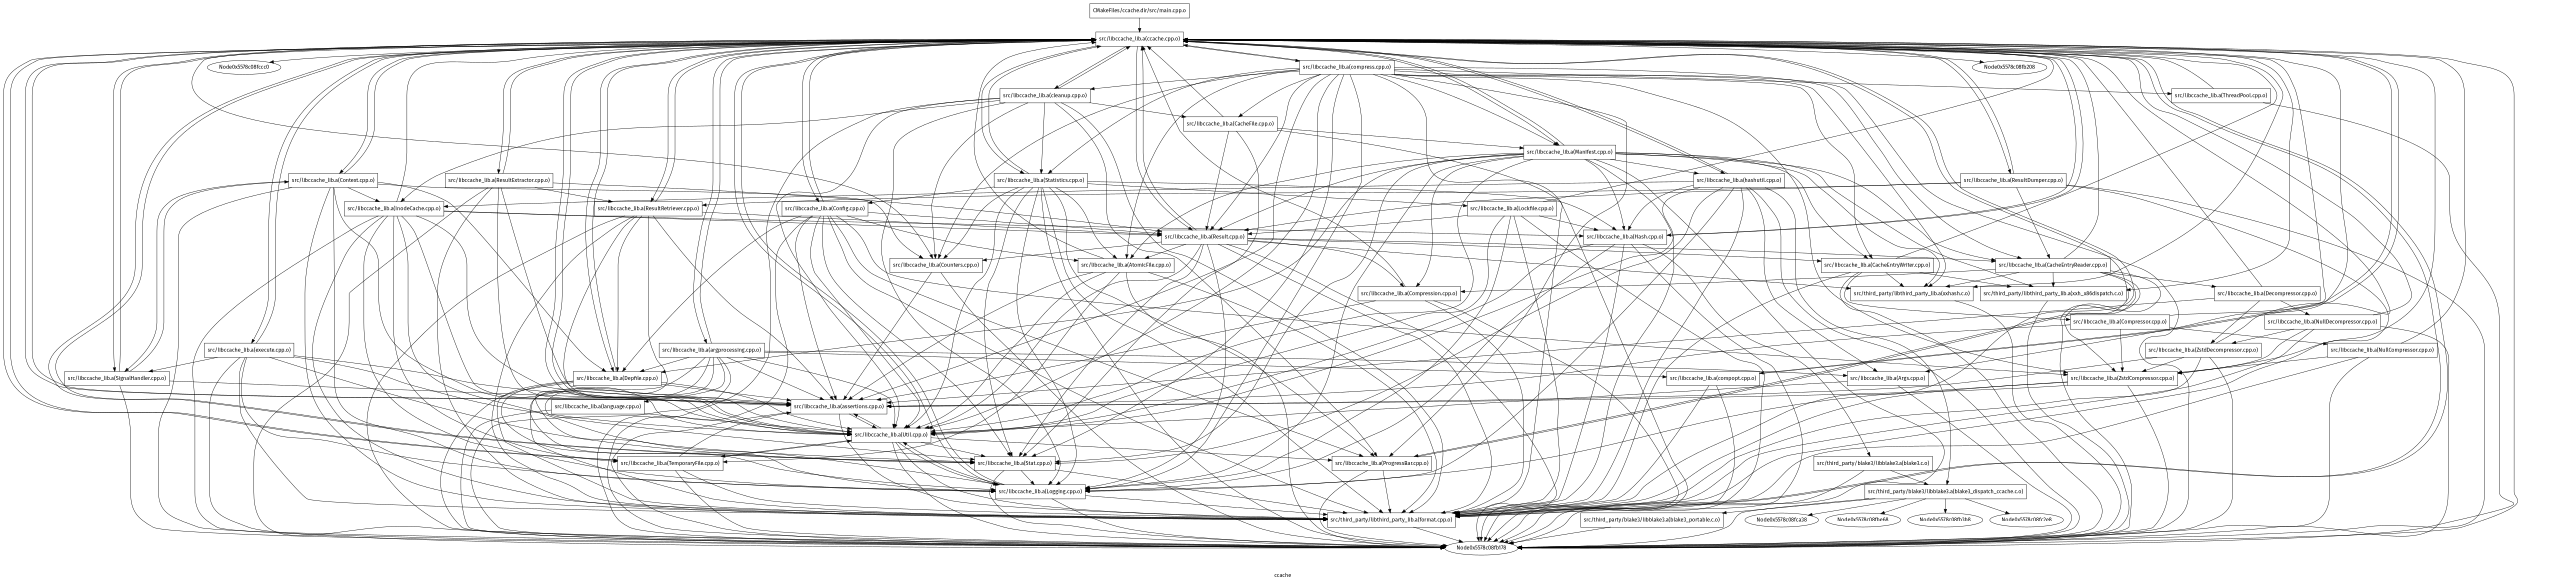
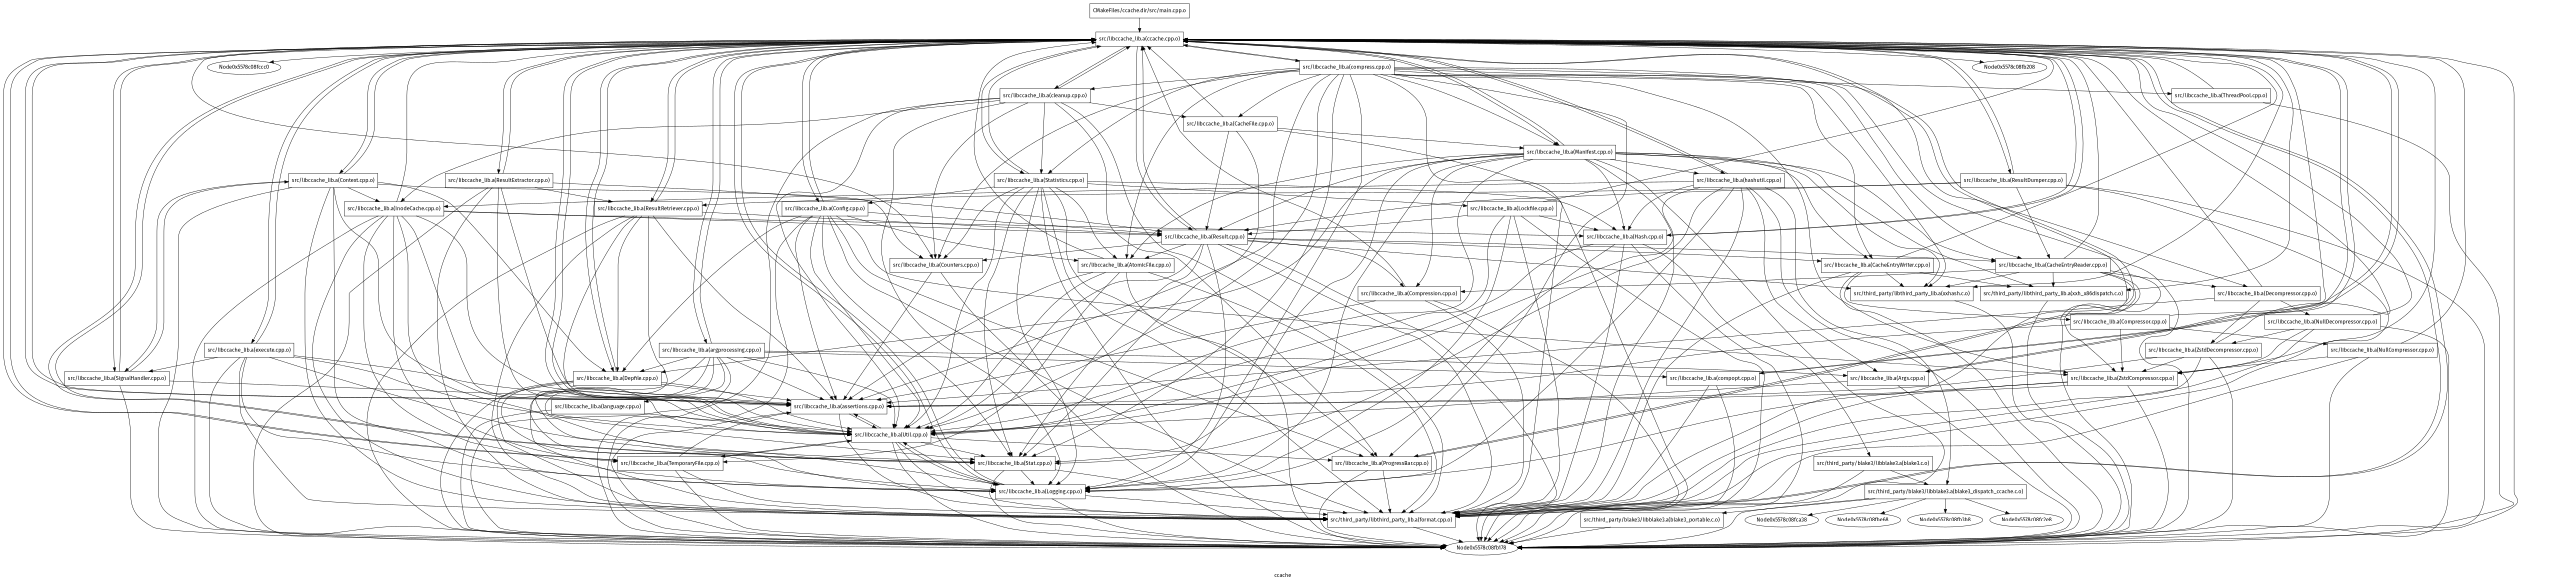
edge "src/libccache_lib.a(Args.cpp.o)" -> "src/libccache_lib.a(ccache.cpp.o)": added
edge "src/libccache_lib.a(compress.cpp.o)" -> "src/libccache_lib.a(Result.cpp.o)": now "src/libccache_lib.a(compress.cpp.o)" -> "src/libccache_lib.a(Decompressor.cpp.o)"
